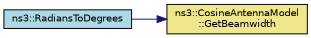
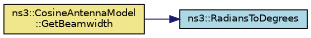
edge "ns3::RadiansToDegrees" -> "ns3::CosineAntennaModel ::GetBeamwidth": reversed
